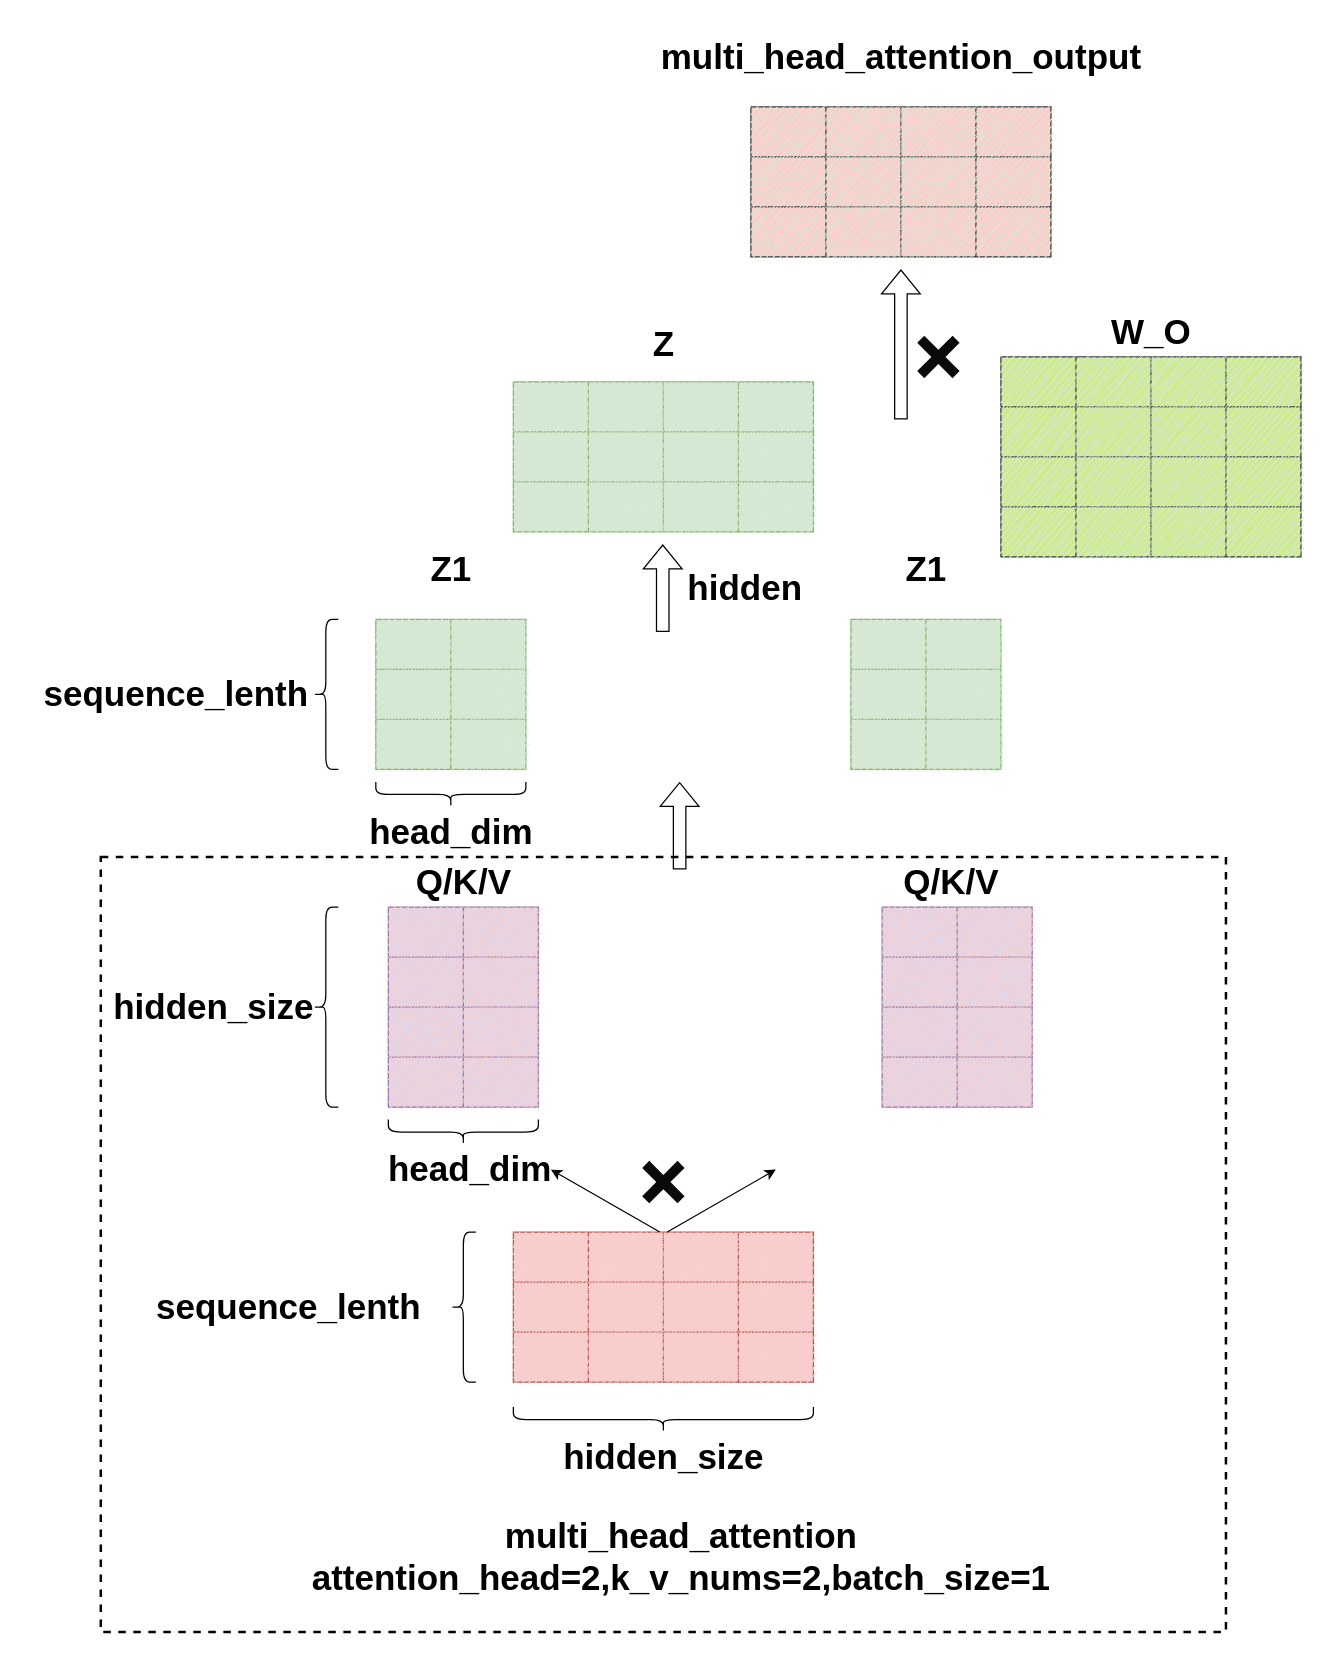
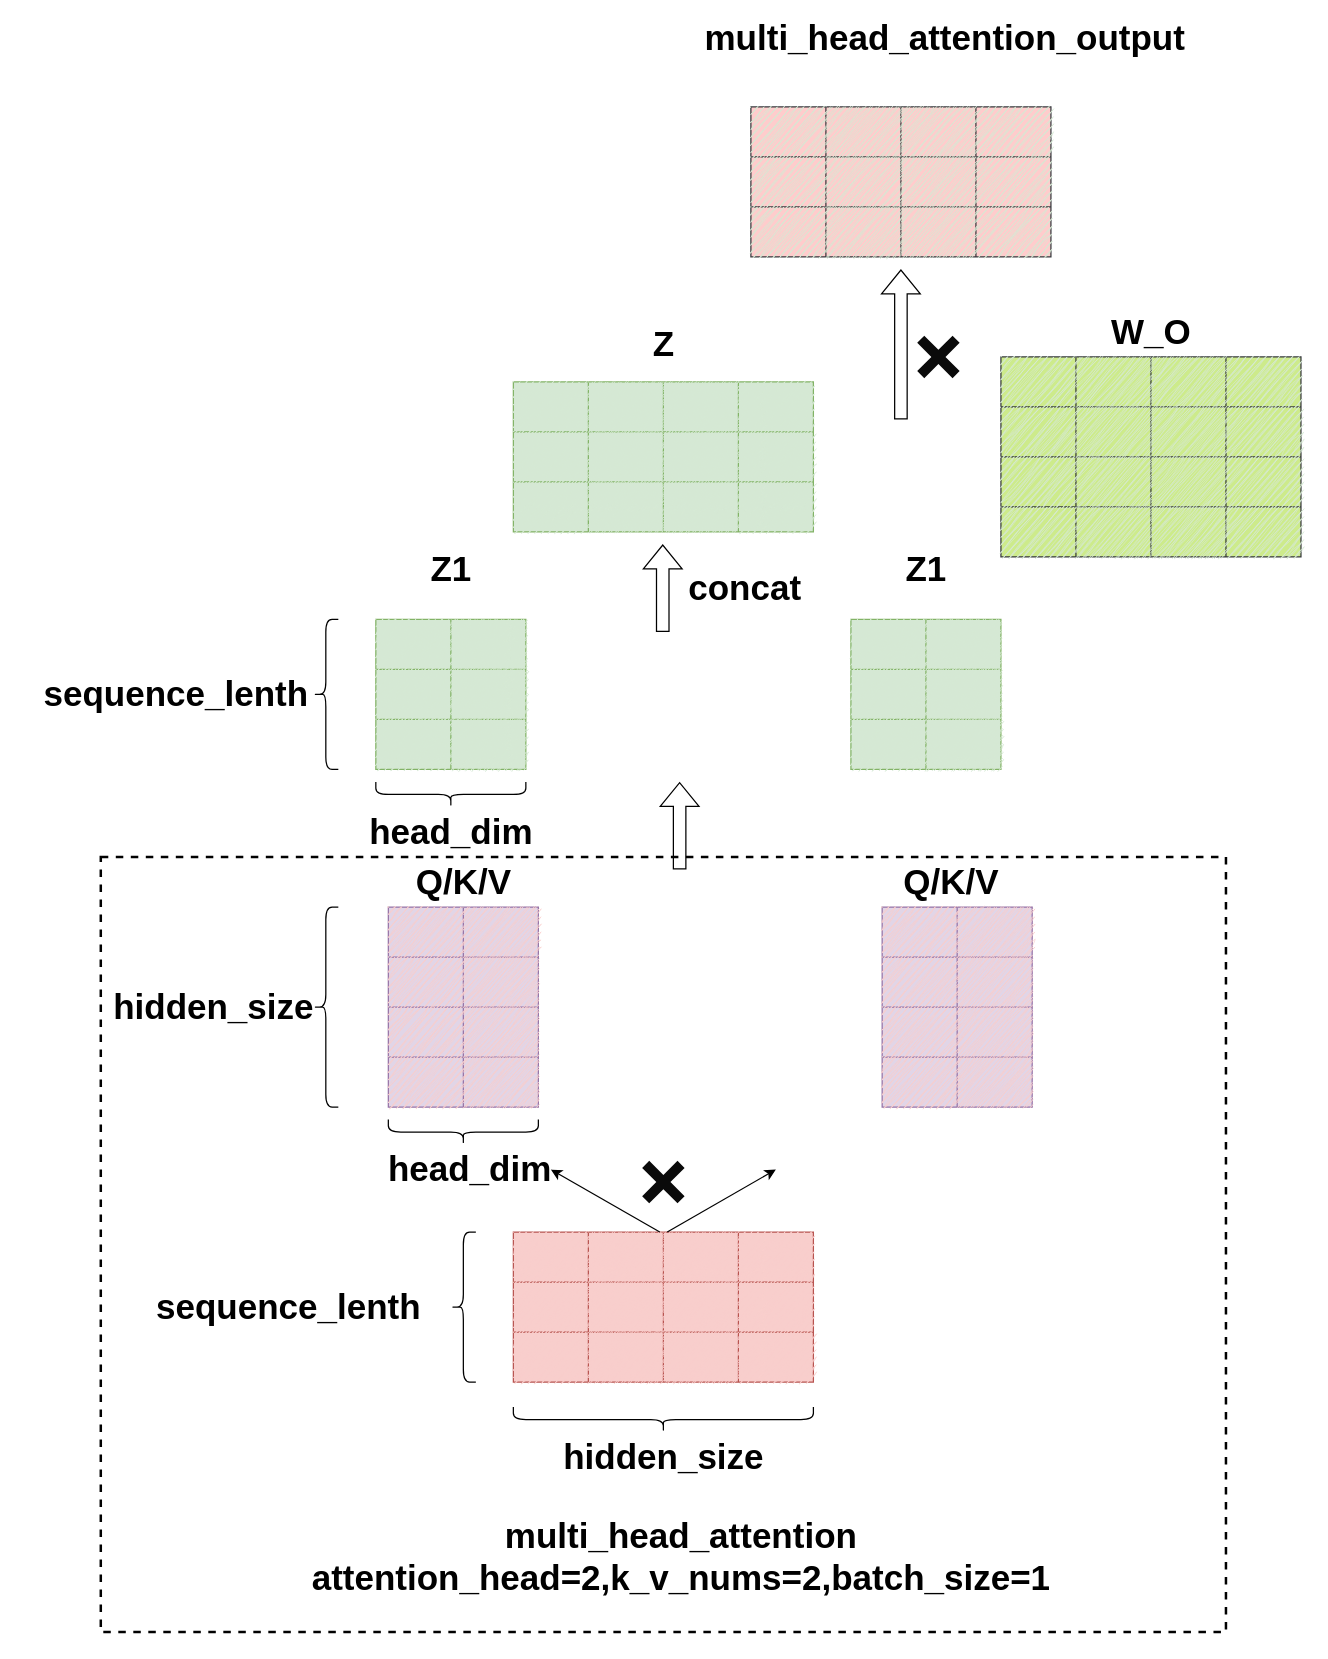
node "multi_head_attention_output": moved (901, 57) -> (944, 38)
node "hidden": label "hidden" -> "concat"
